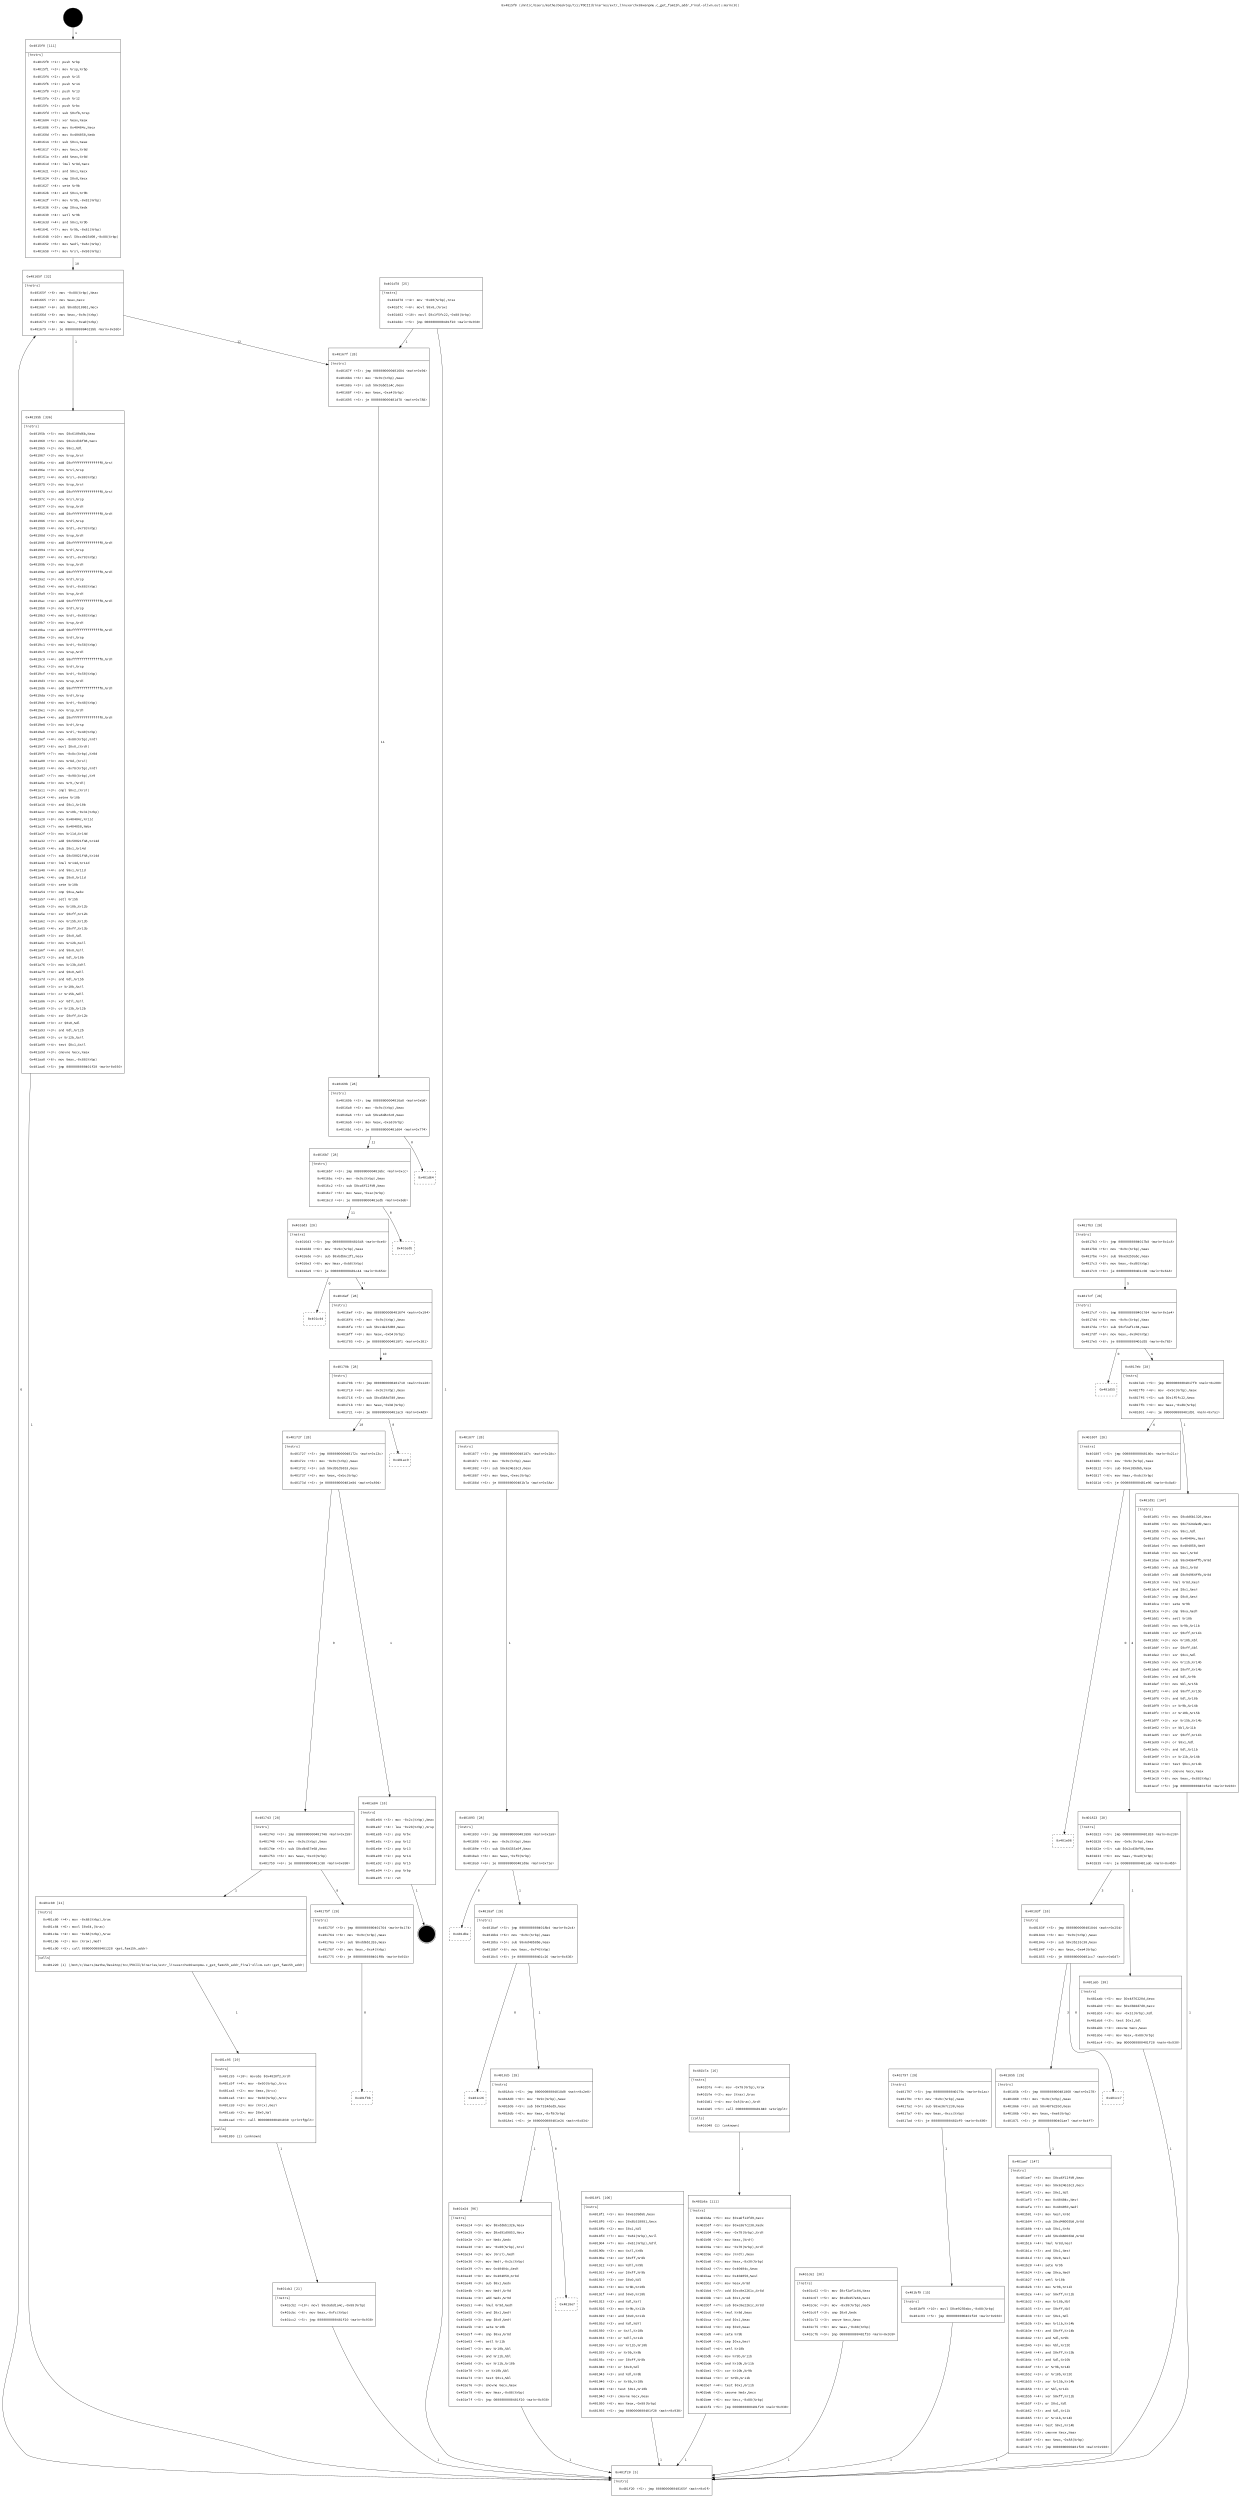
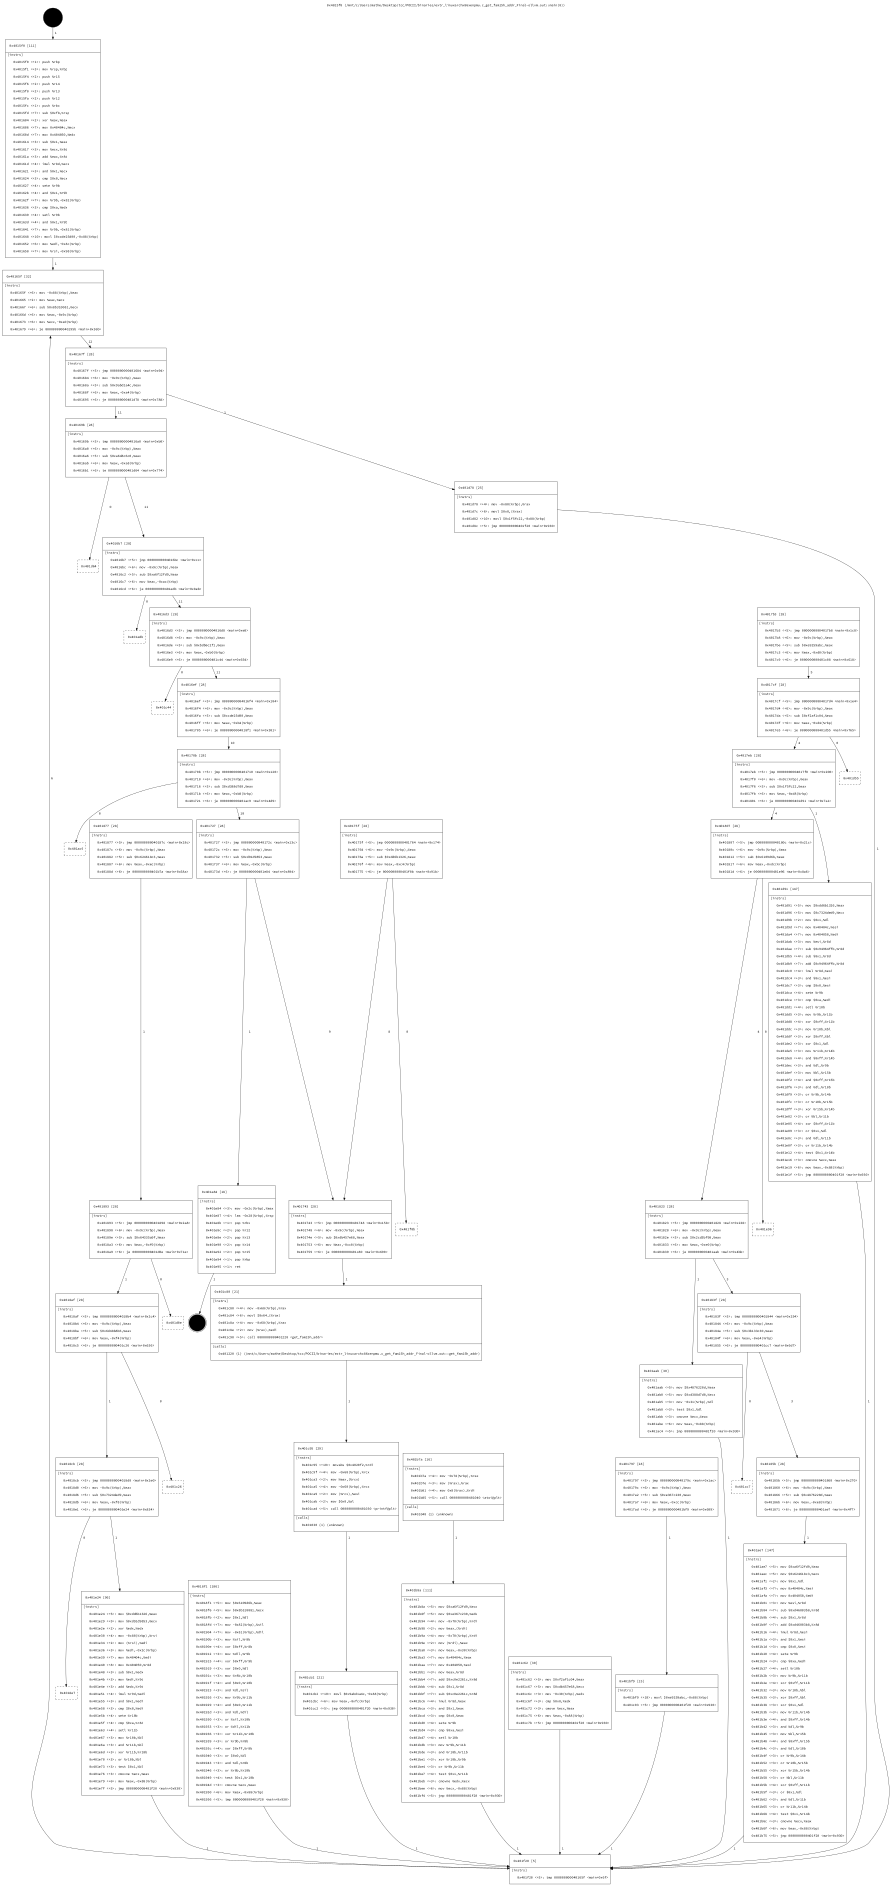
edge "0x4015f0 [111]" -> "0x40165f [32]": label " 10" -> " 1"
edge "0x401d78 [25]" -> "0x40167f [28]": reversed
node "0x40195b [336]": removed
edge "0x401743 [28]" -> "0x40175f [28]": reversed
